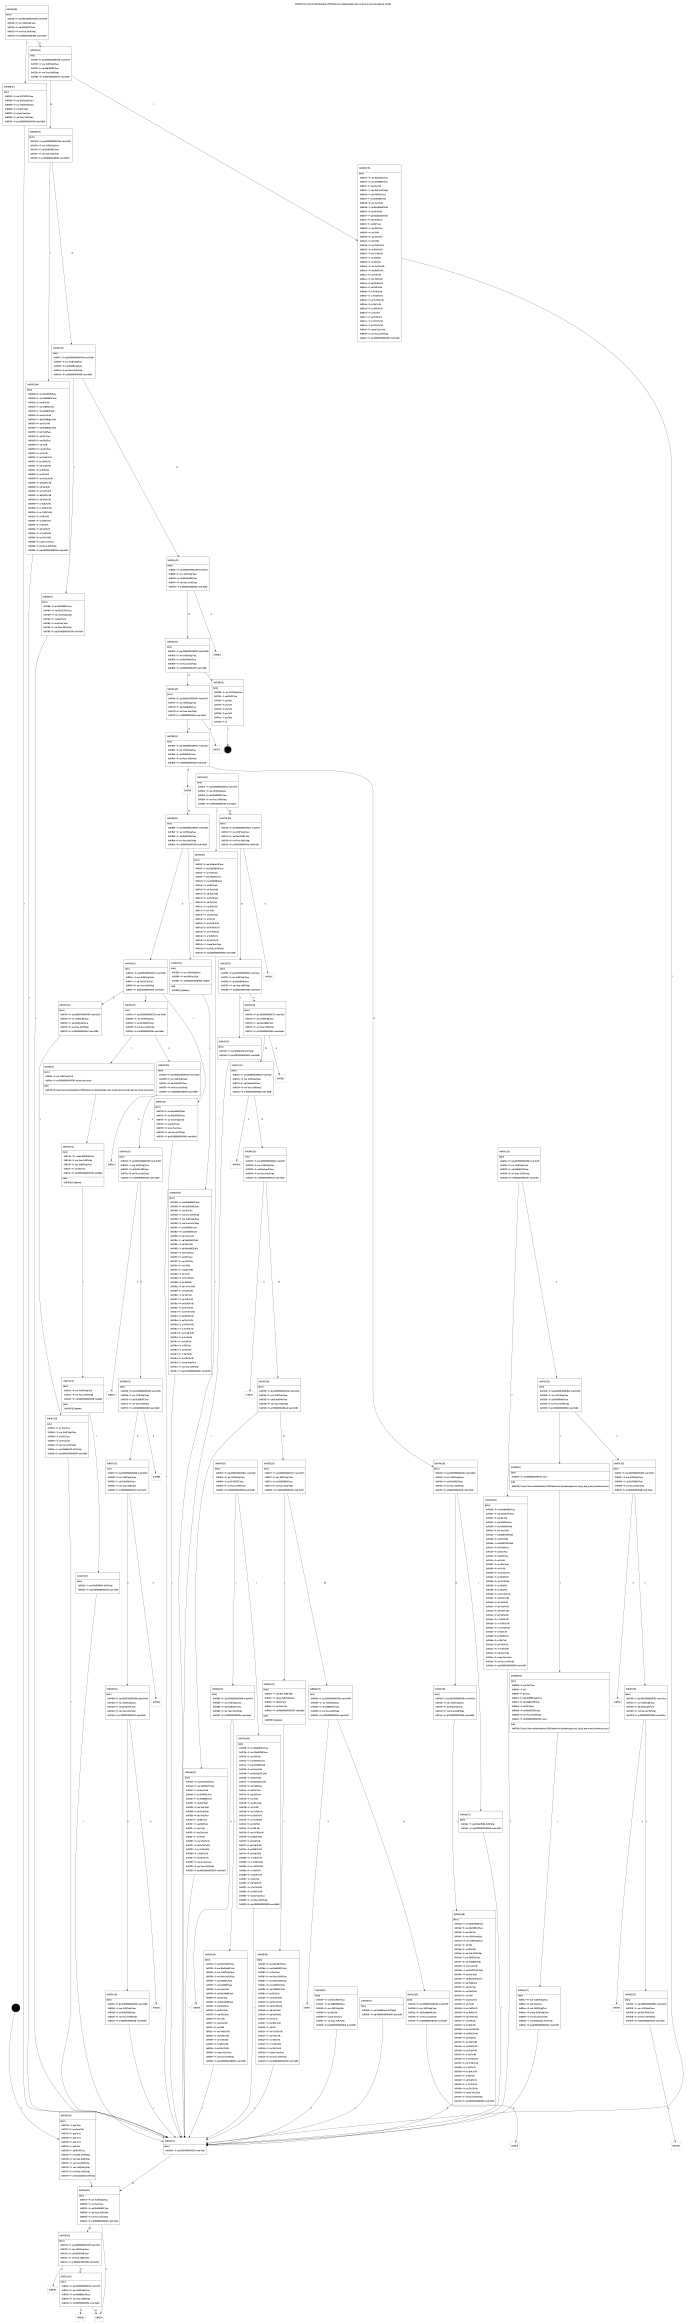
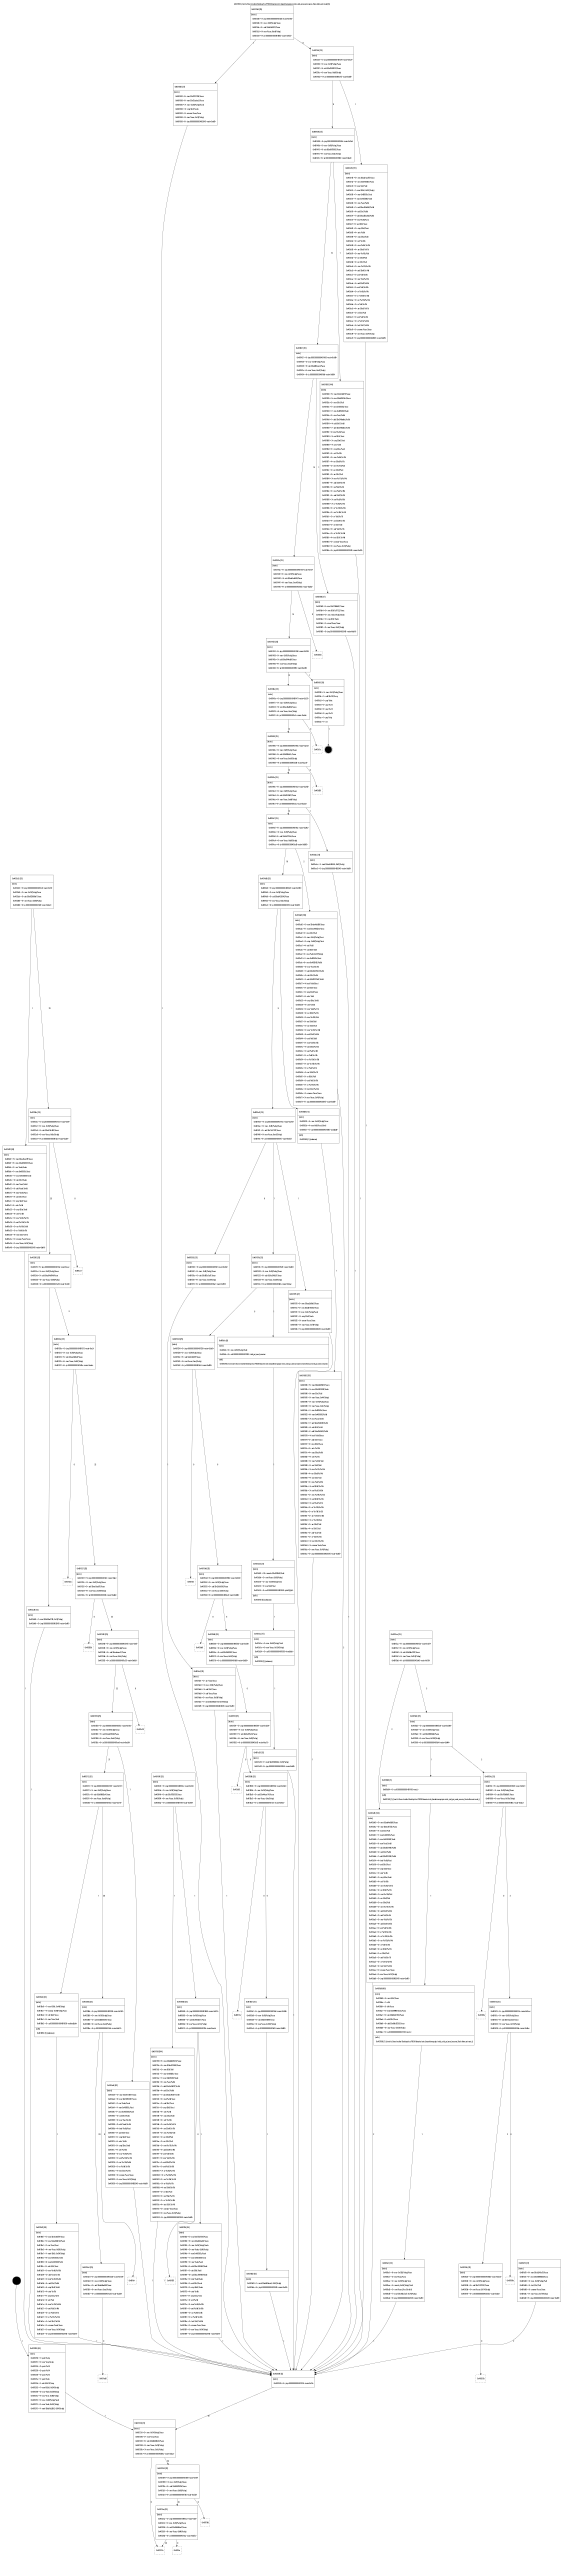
edge "0x401d36" -> "0x4014d0 [25]": now "0x4014b7 [25]" -> "0x4014d0 [25]"
node "0x401d89": removed
edge "0x4015b1 [25]" -> "0x402045 [5]": now "0x4015b1 [25]" -> "0x4018d3 [12]"
